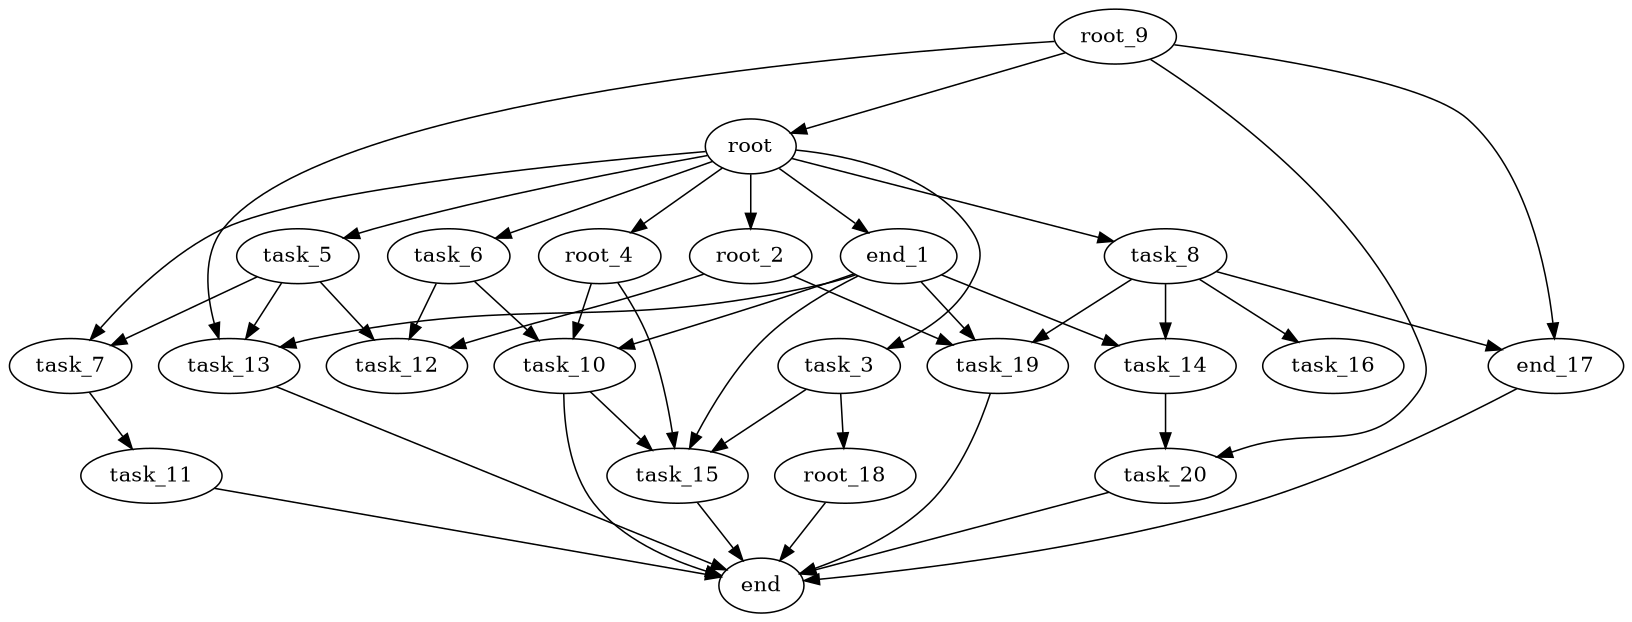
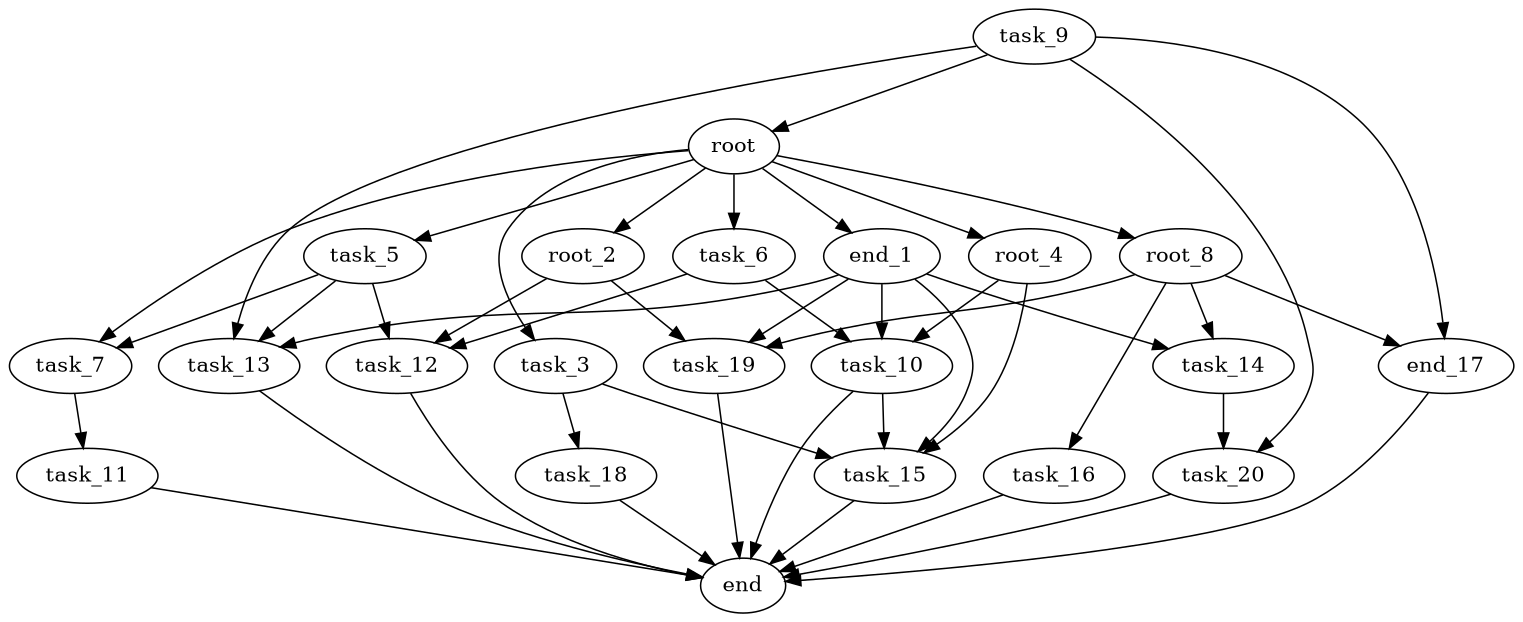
node "root_9": label "root_9" -> "task_9"
node "task_8": label "task_8" -> "root_8"
node "root_18": label "root_18" -> "task_18"
edge "task_12" -> "end": added
edge "task_16" -> "end": added
